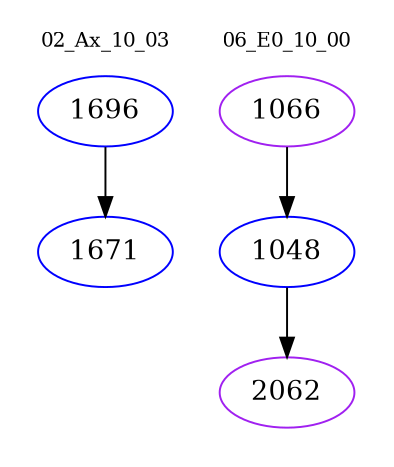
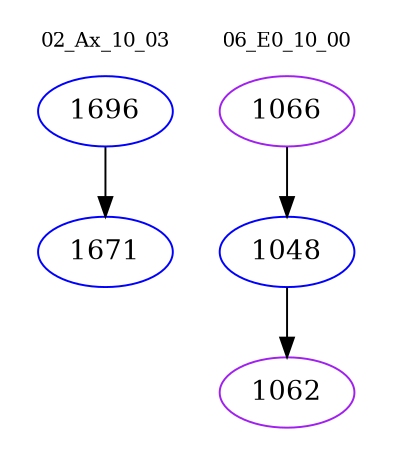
node "2062": label "2062" -> "1062"
